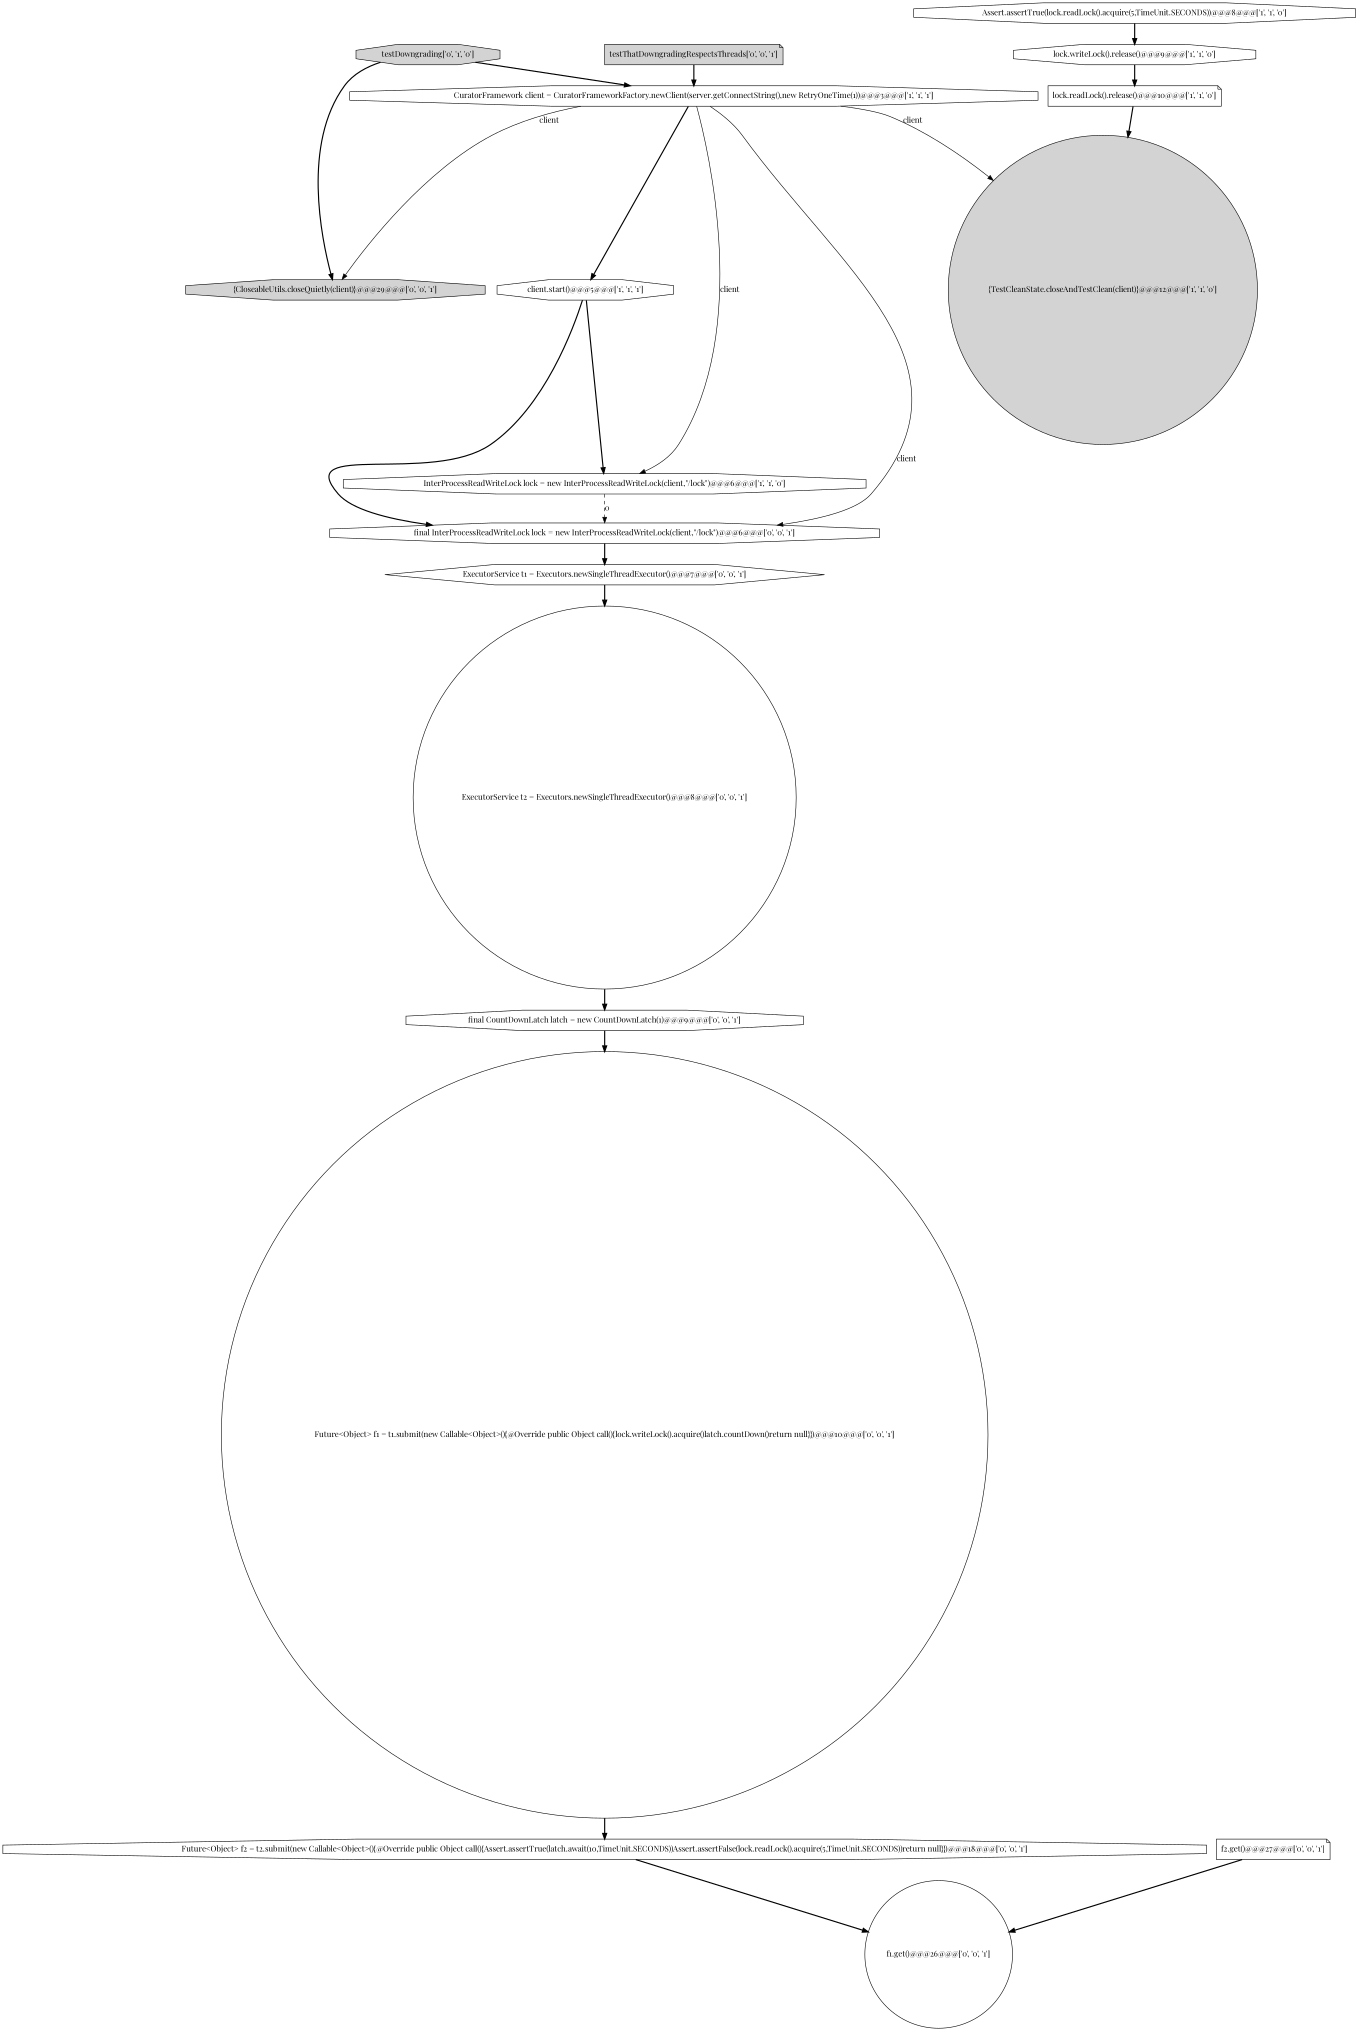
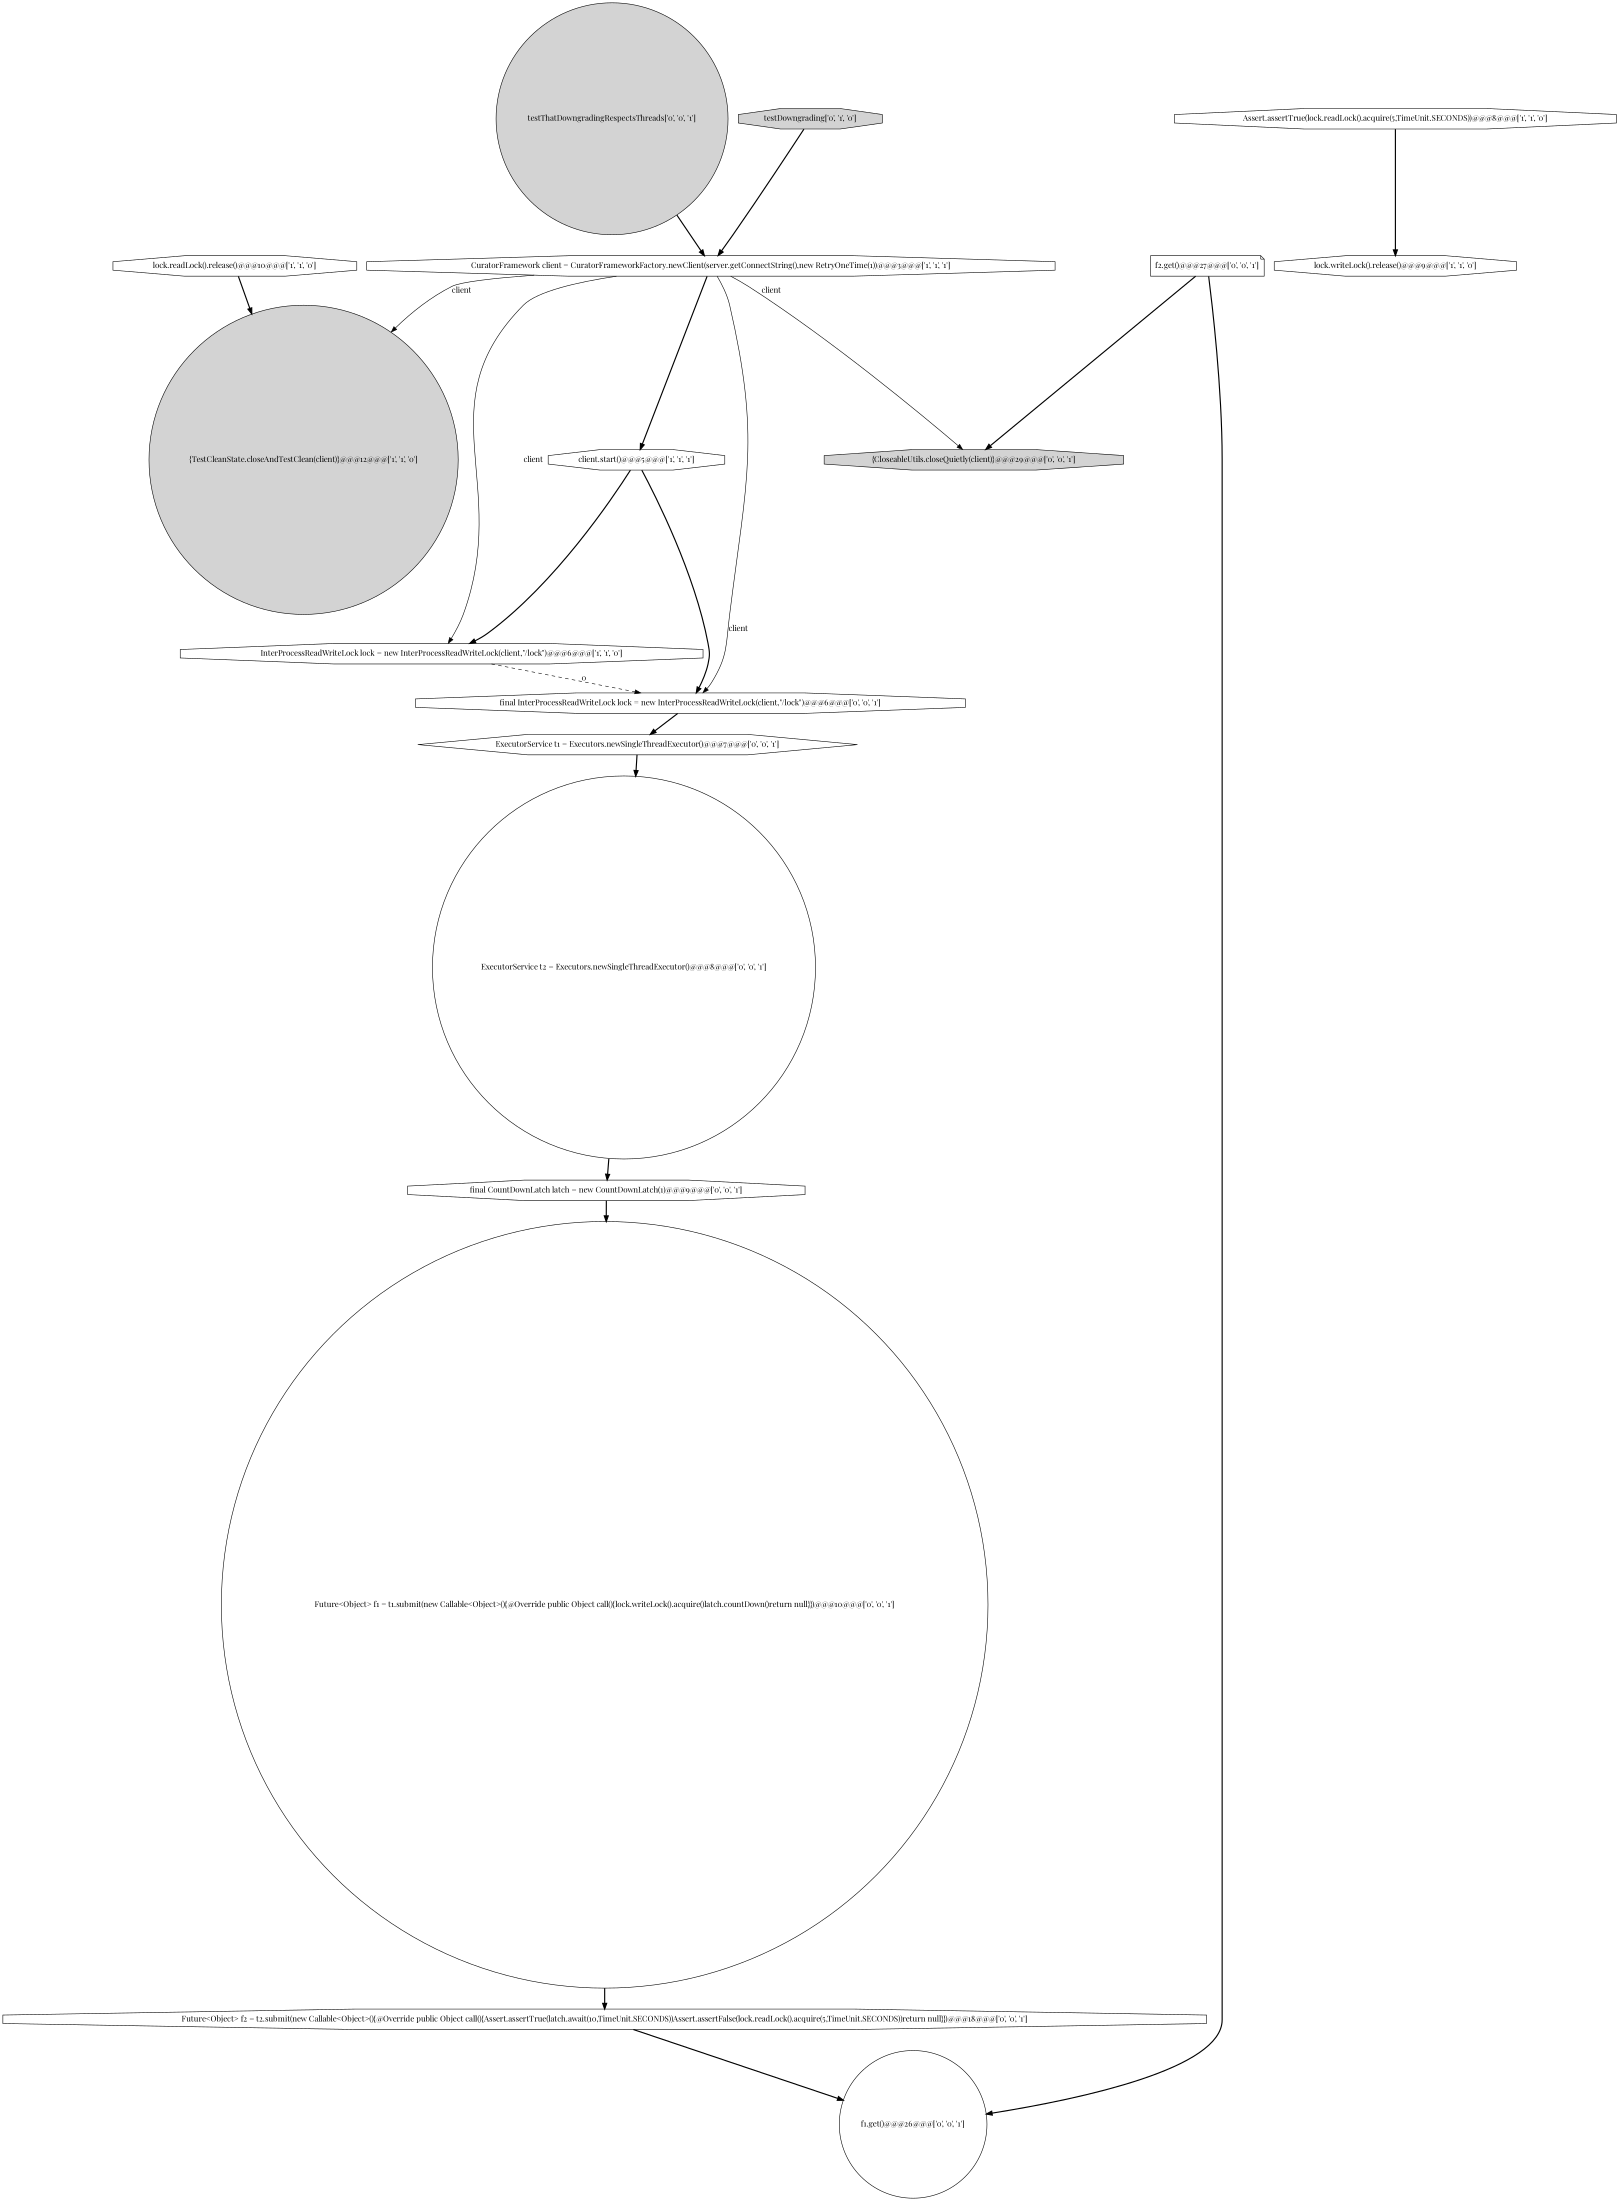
node "testThatDowngradingRespectsThreads['0', '0', '1']": shape note -> circle
edge "lock.writeLock().release()@@@9@@@['1', '1', '0']" -> "lock.readLock().release()@@@10@@@['1', '1', '0']": removed
node "lock.readLock().release()@@@10@@@['1', '1', '0']": shape note -> octagon
edge "testDowngrading['0', '1', '0']" -> "{CloseableUtils.closeQuietly(client)}@@@29@@@['0', '0', '1']": now "f2.get()@@@27@@@['0', '0', '1']" -> "{CloseableUtils.closeQuietly(client)}@@@29@@@['0', '0', '1']"
